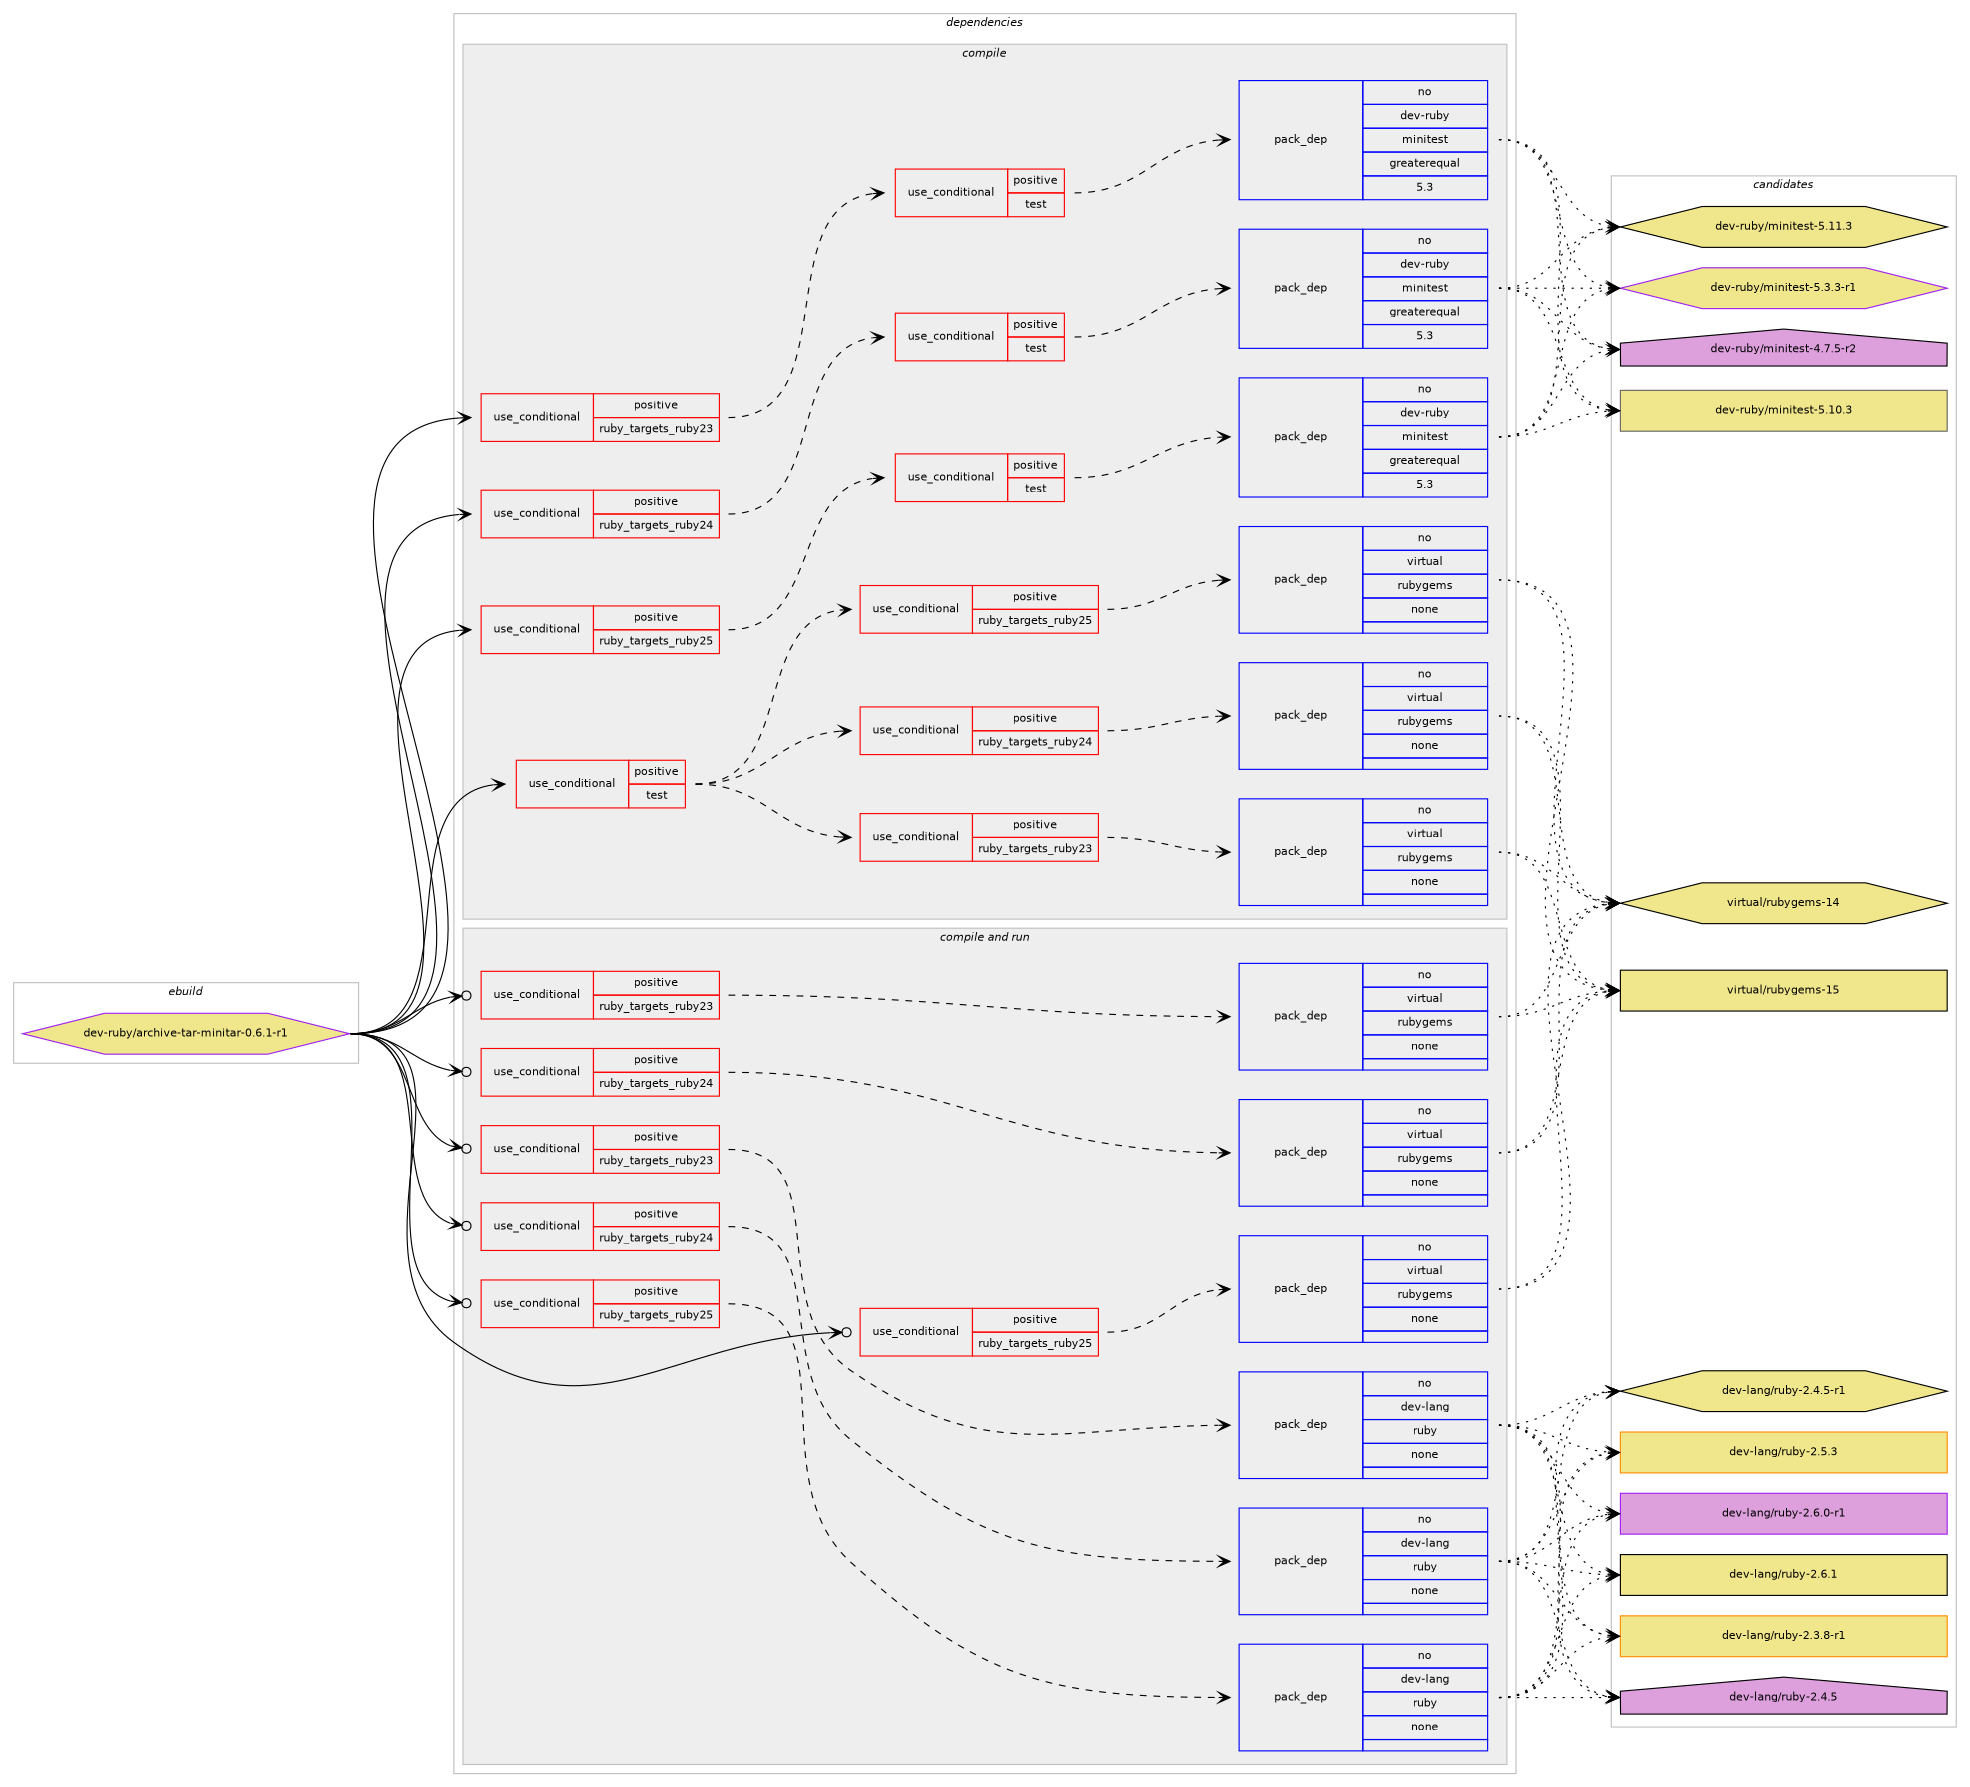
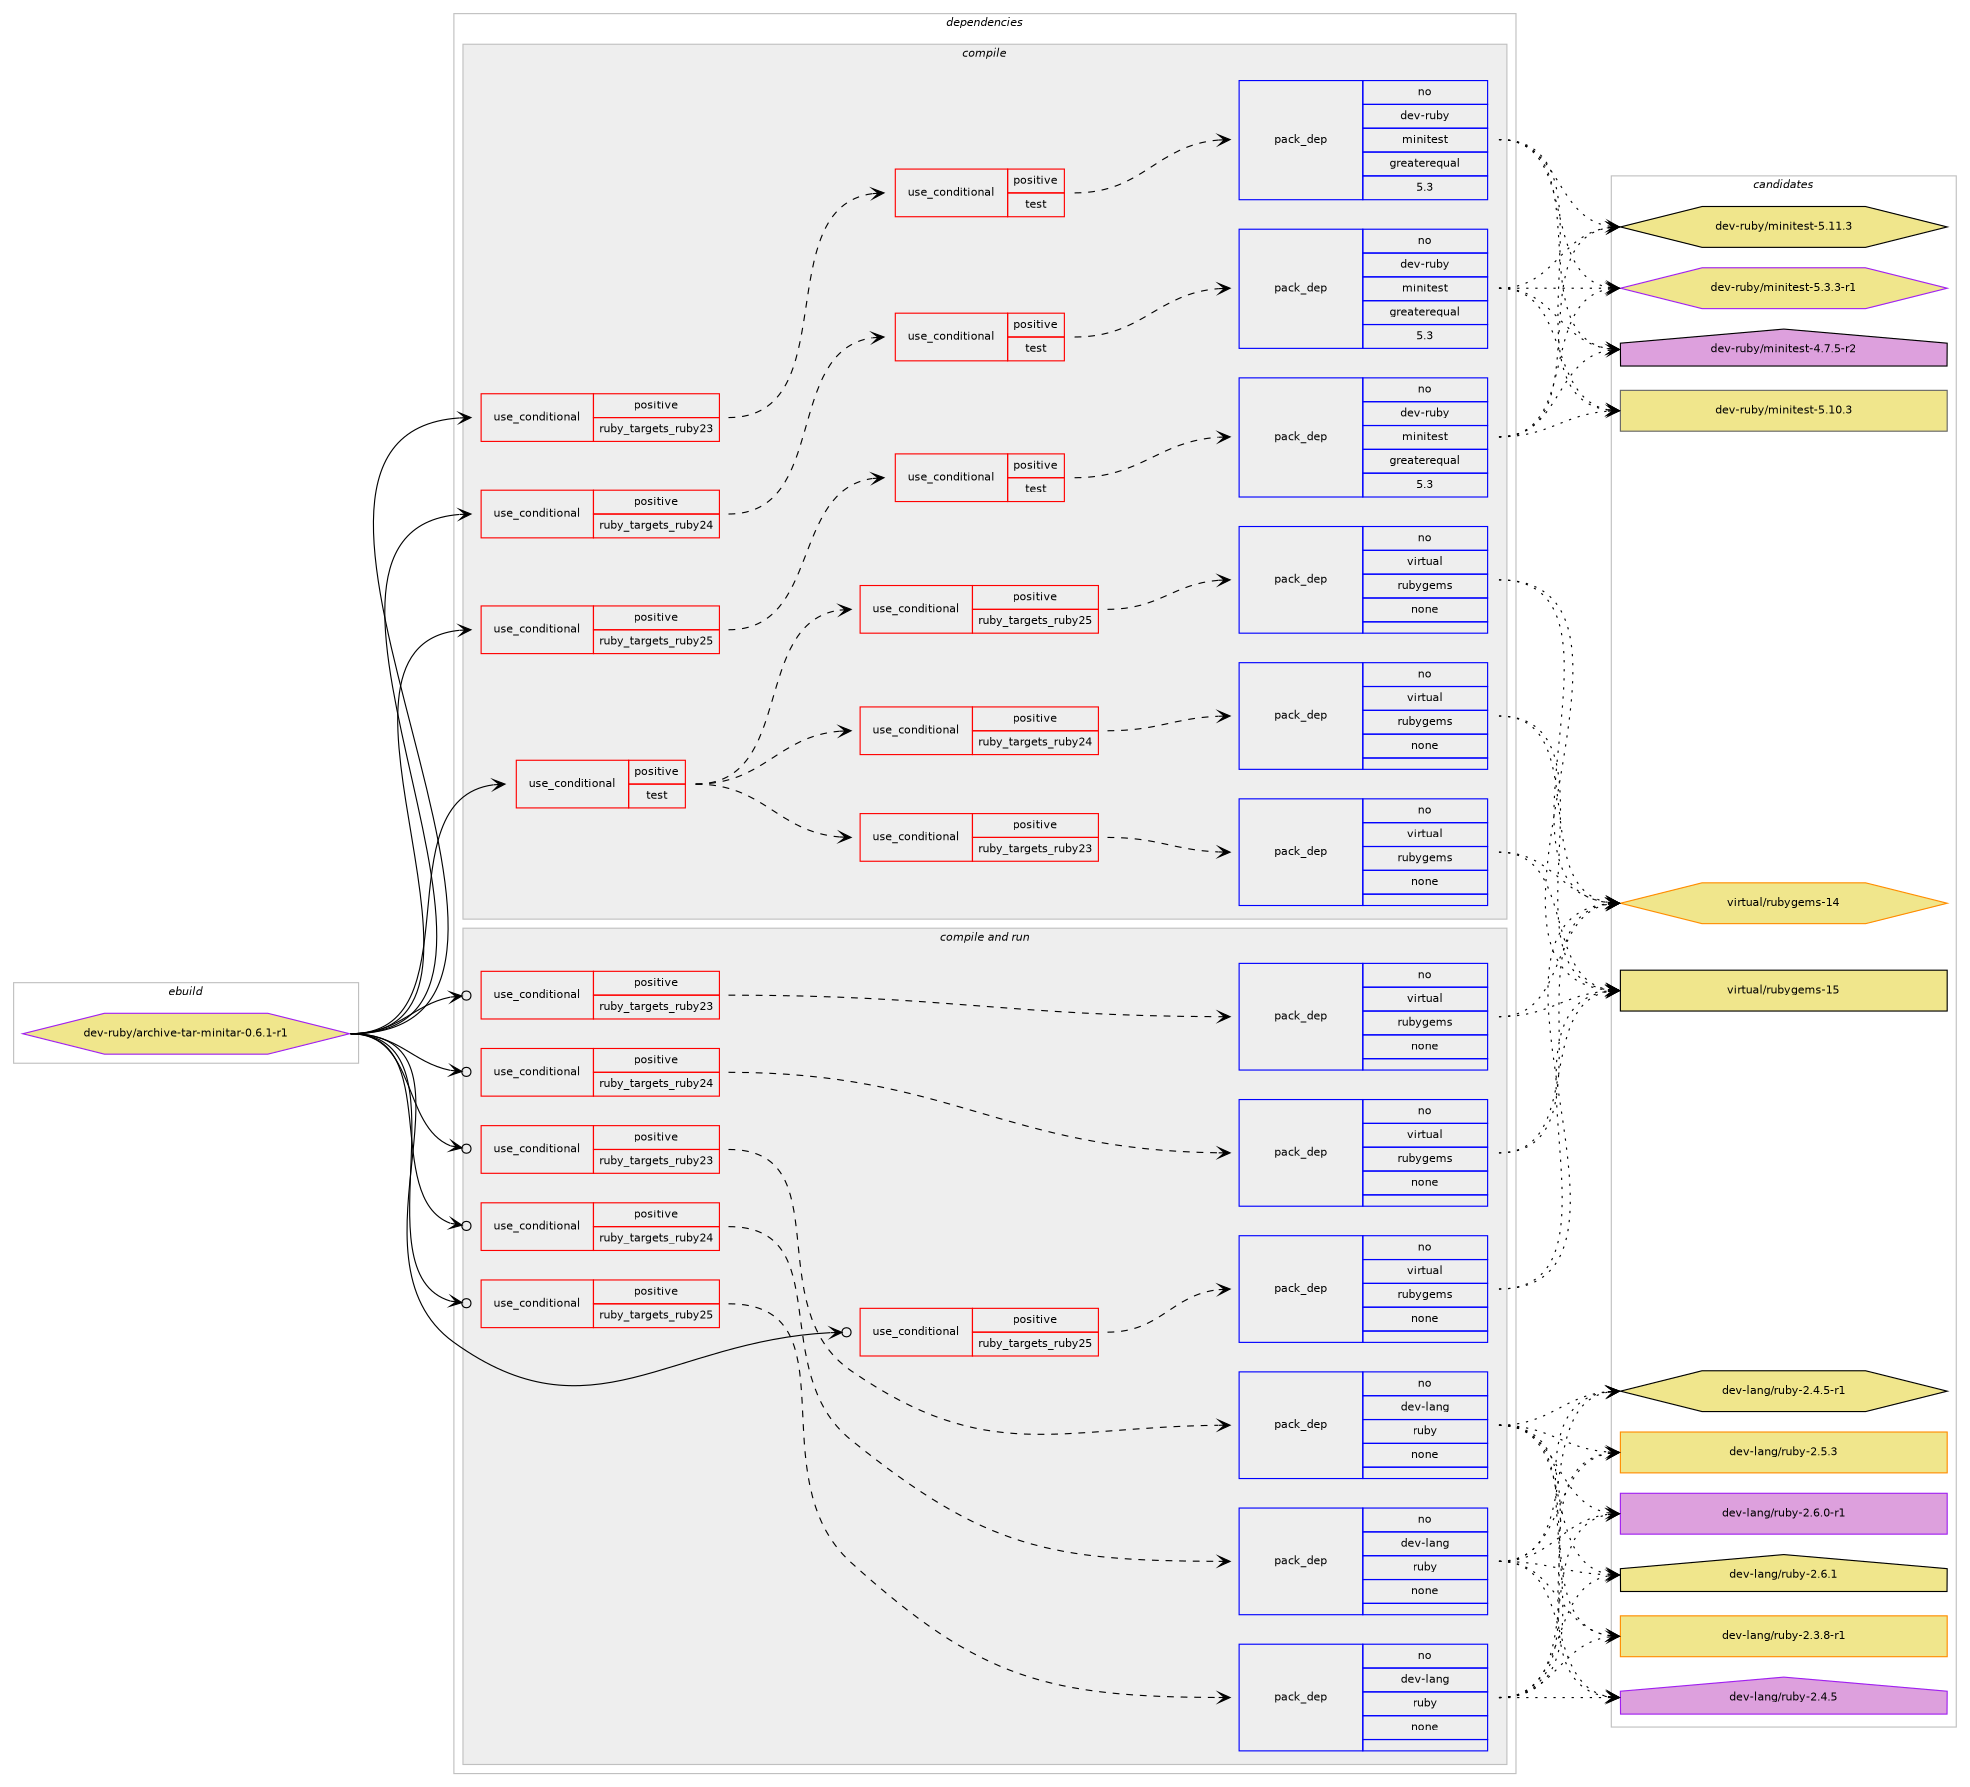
node "virtual/rubygems-14": color black -> darkorange
node "dev-lang/ruby-2.6.1": shape box -> house
node "dev-lang/ruby-2.4.5": color black -> purple
